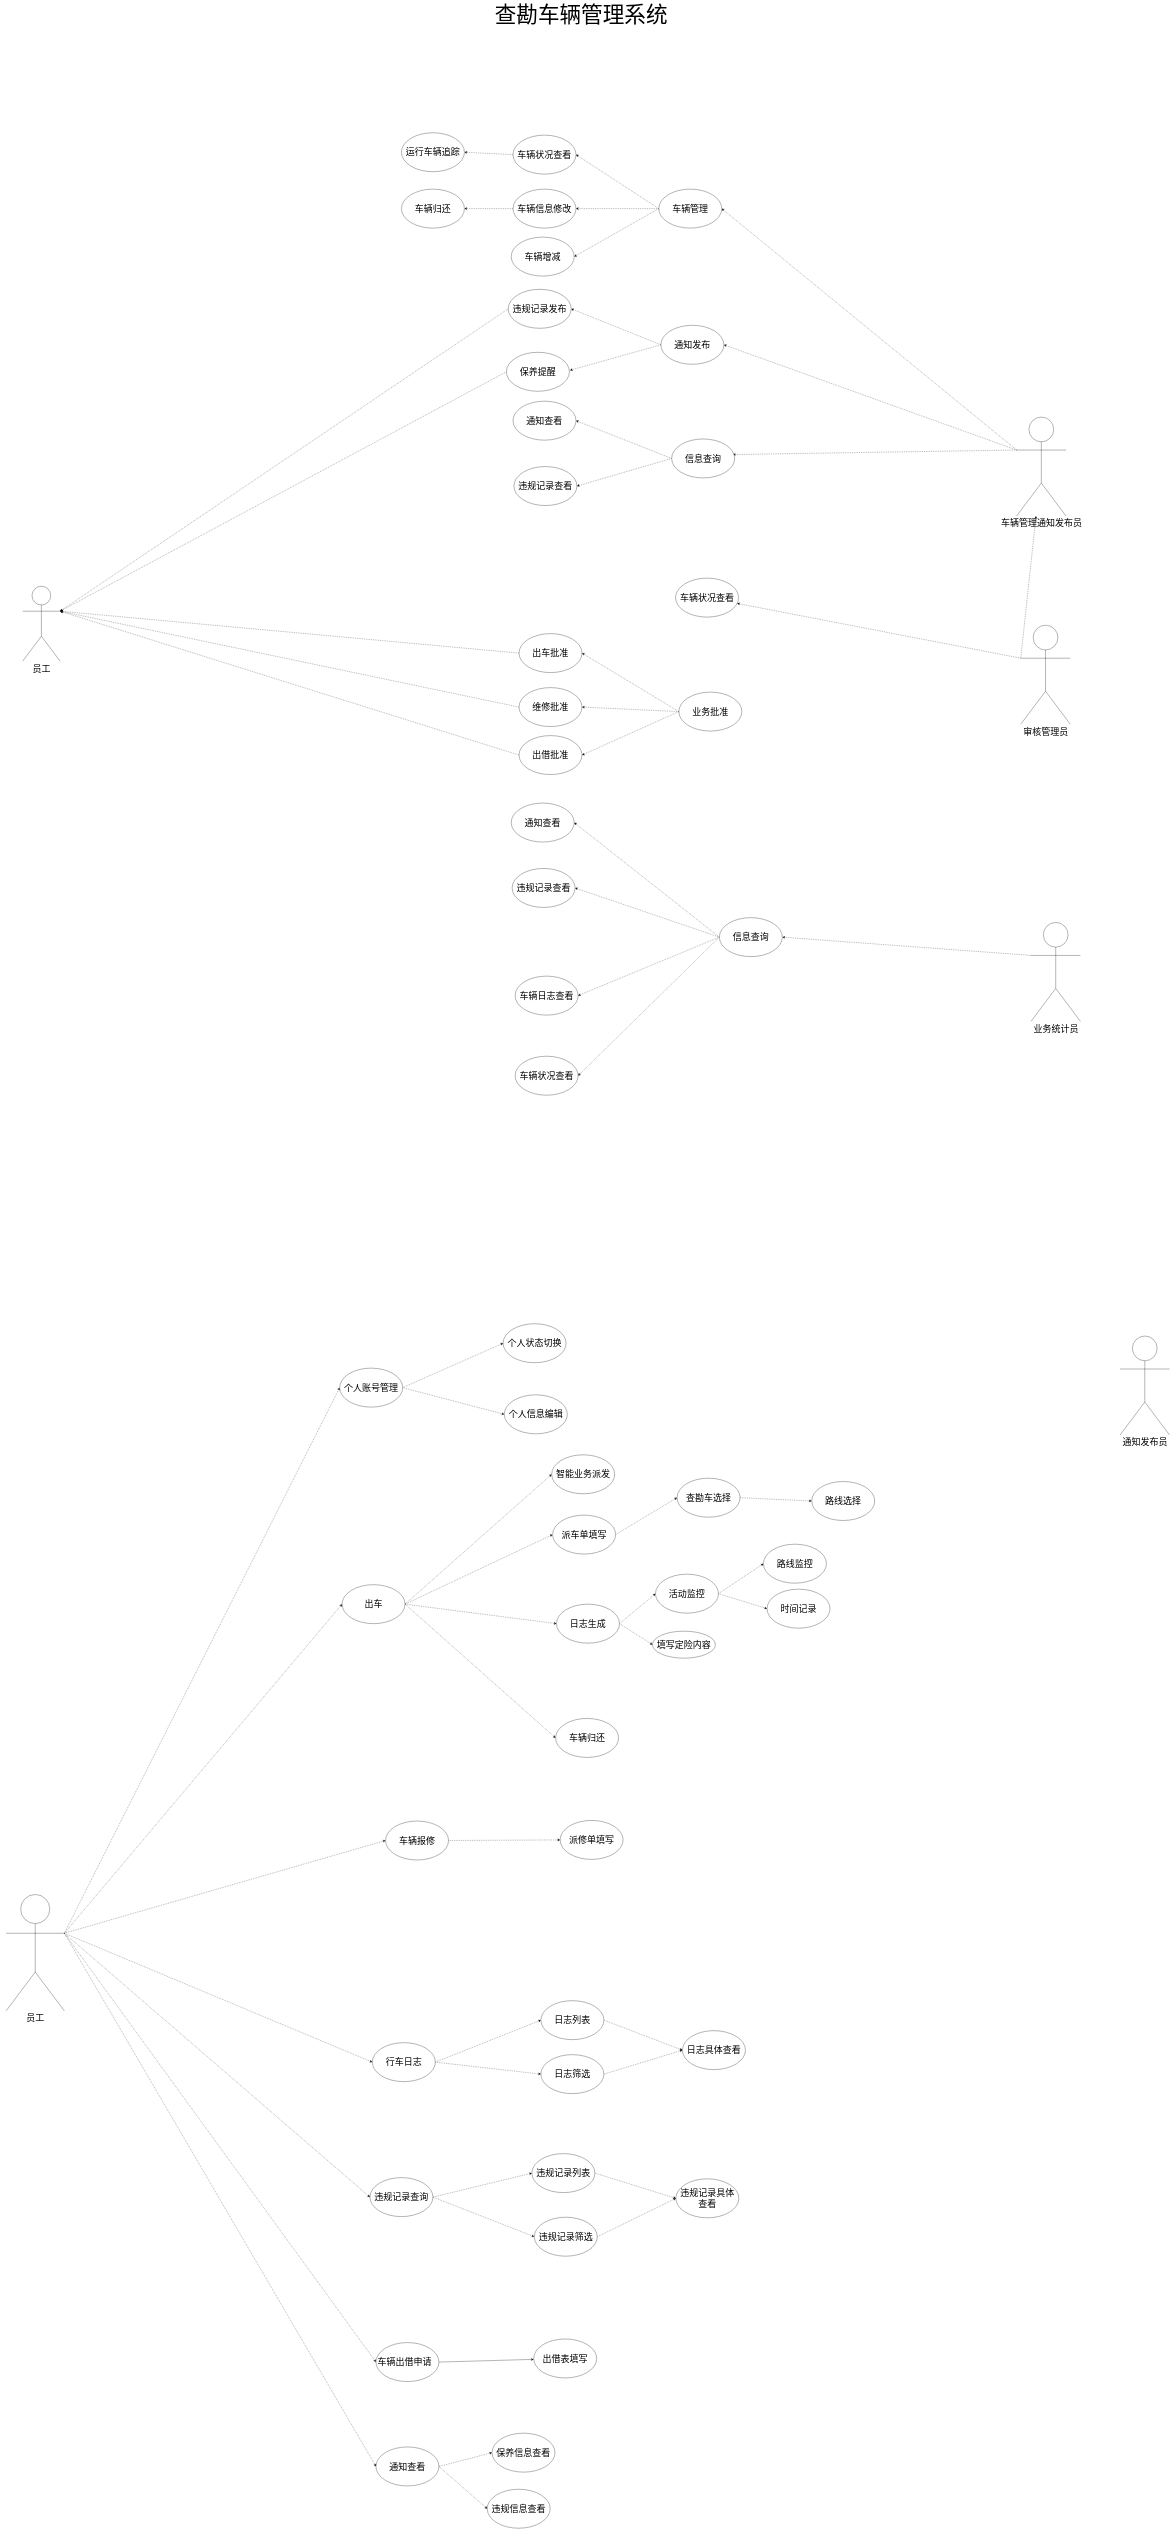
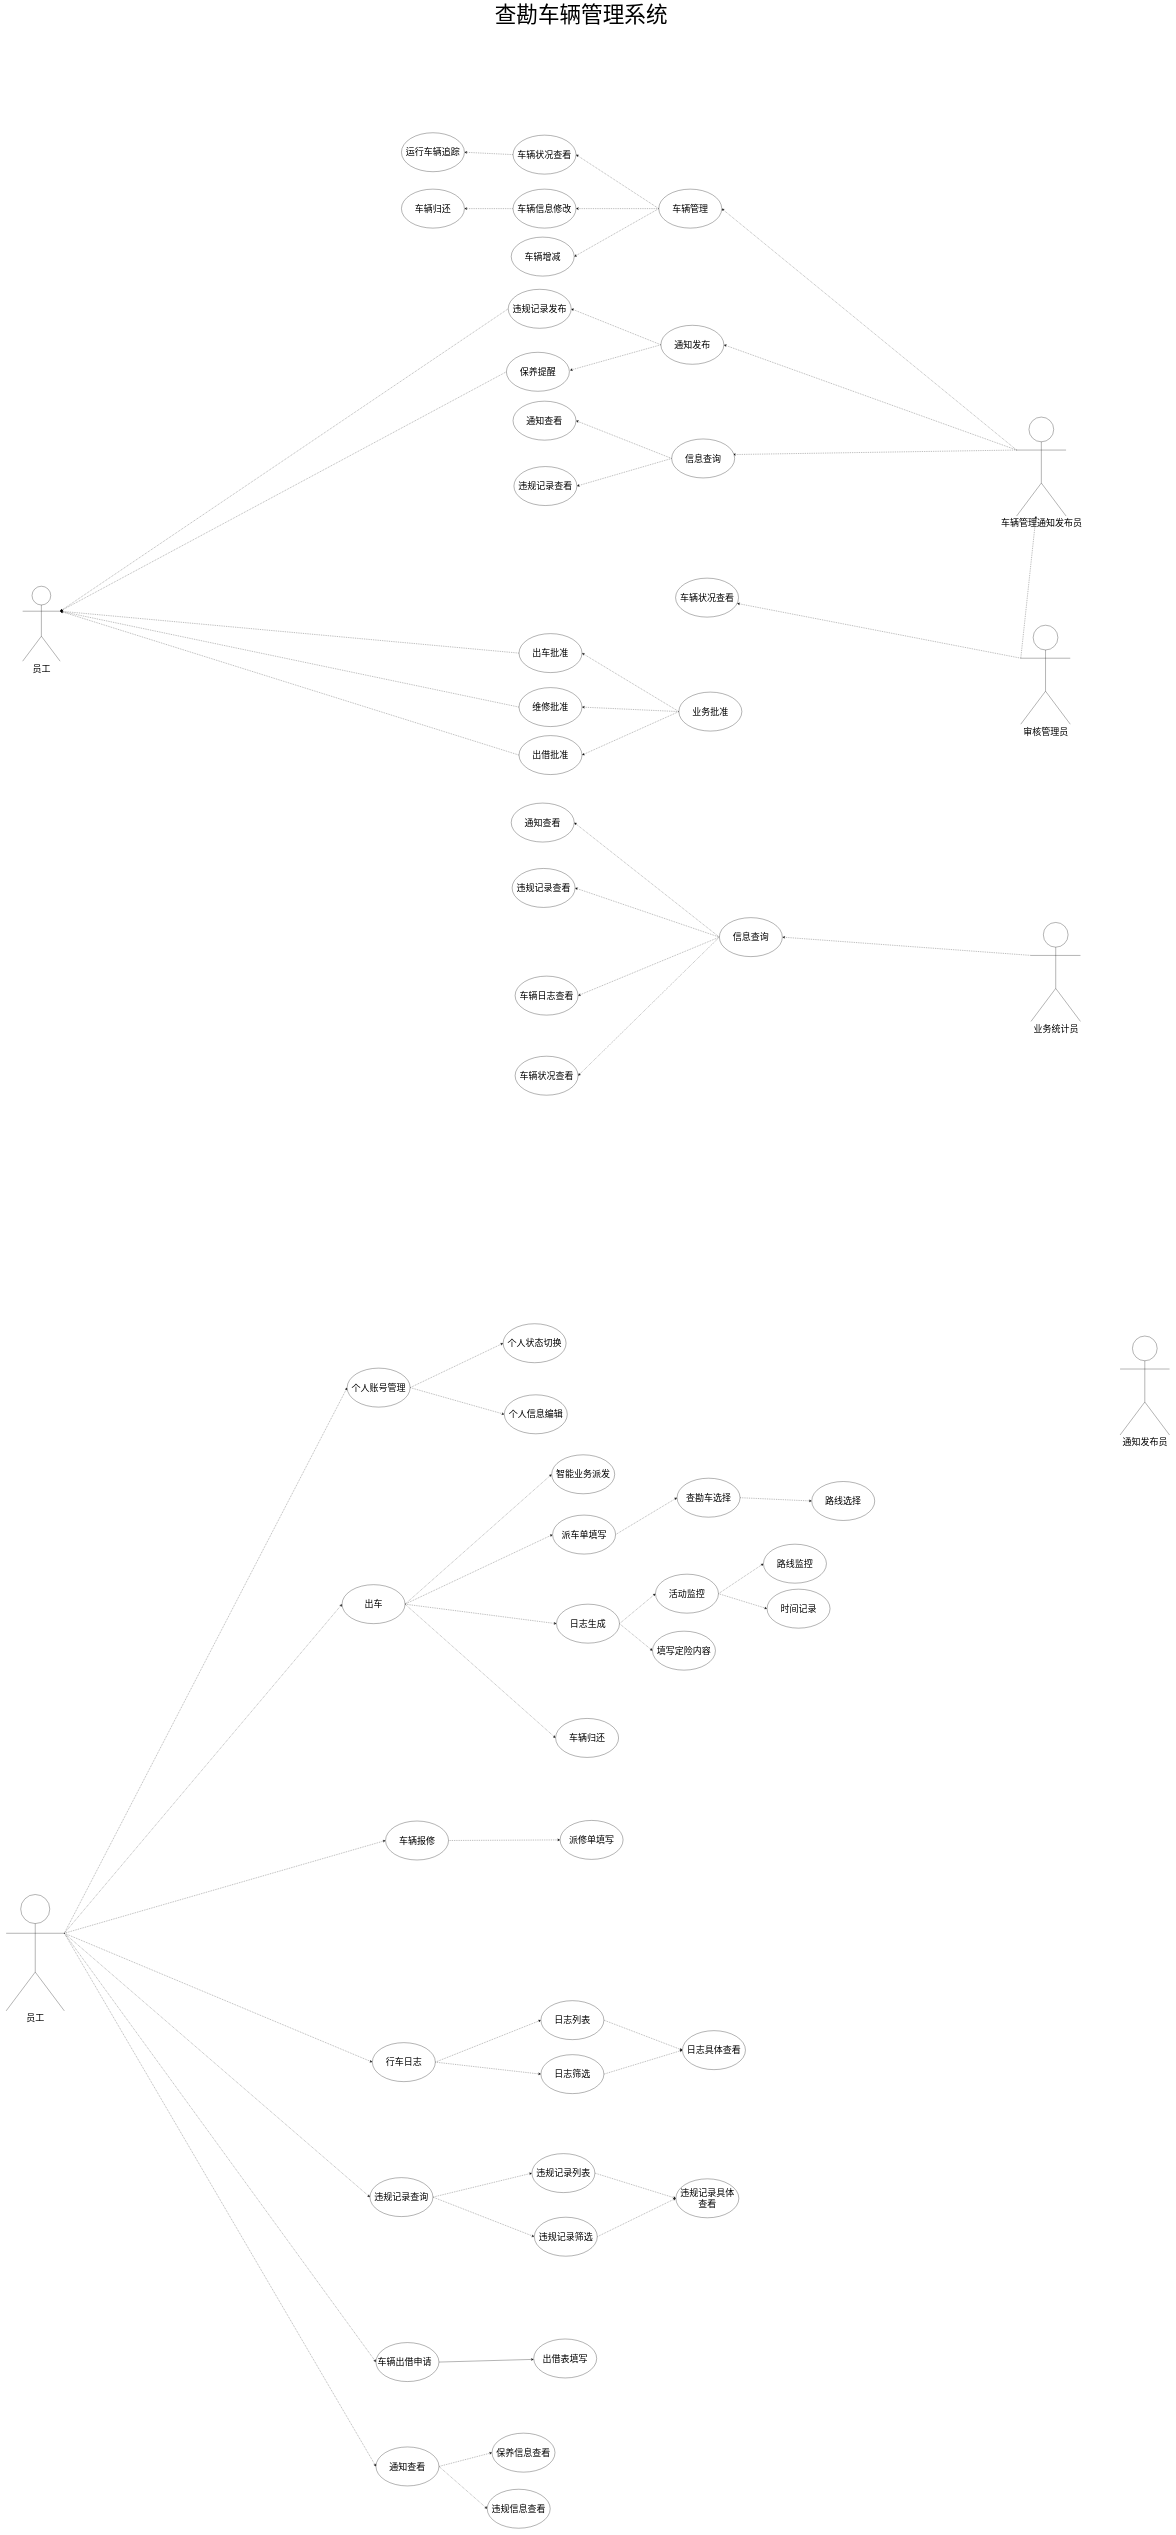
node "个人账号管理": moved (371, 1388) -> (379, 1388)
node "填写定险内容": size 63x27 -> 63x39
